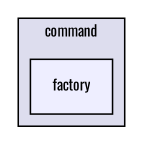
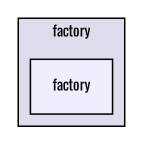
cluster "command": label "command" -> "factory"
